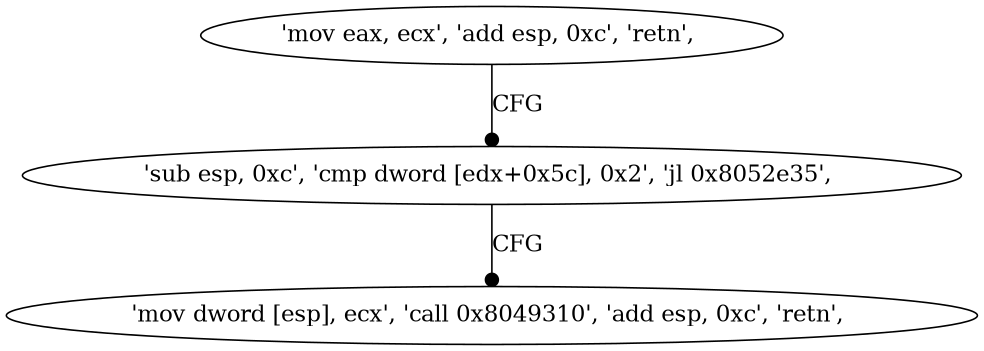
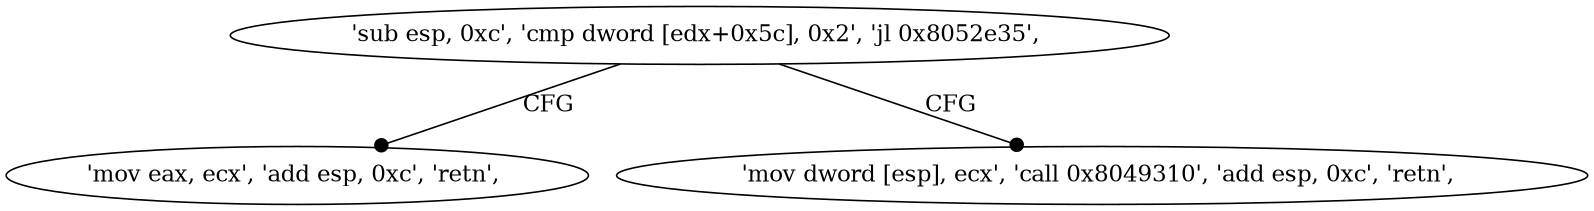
edge "'mov eax, ecx', 'add esp, 0xc', 'retn'," -> "'sub esp, 0xc', 'cmp dword [edx+0x5c], 0x2', 'jl 0x8052e35',": reversed
